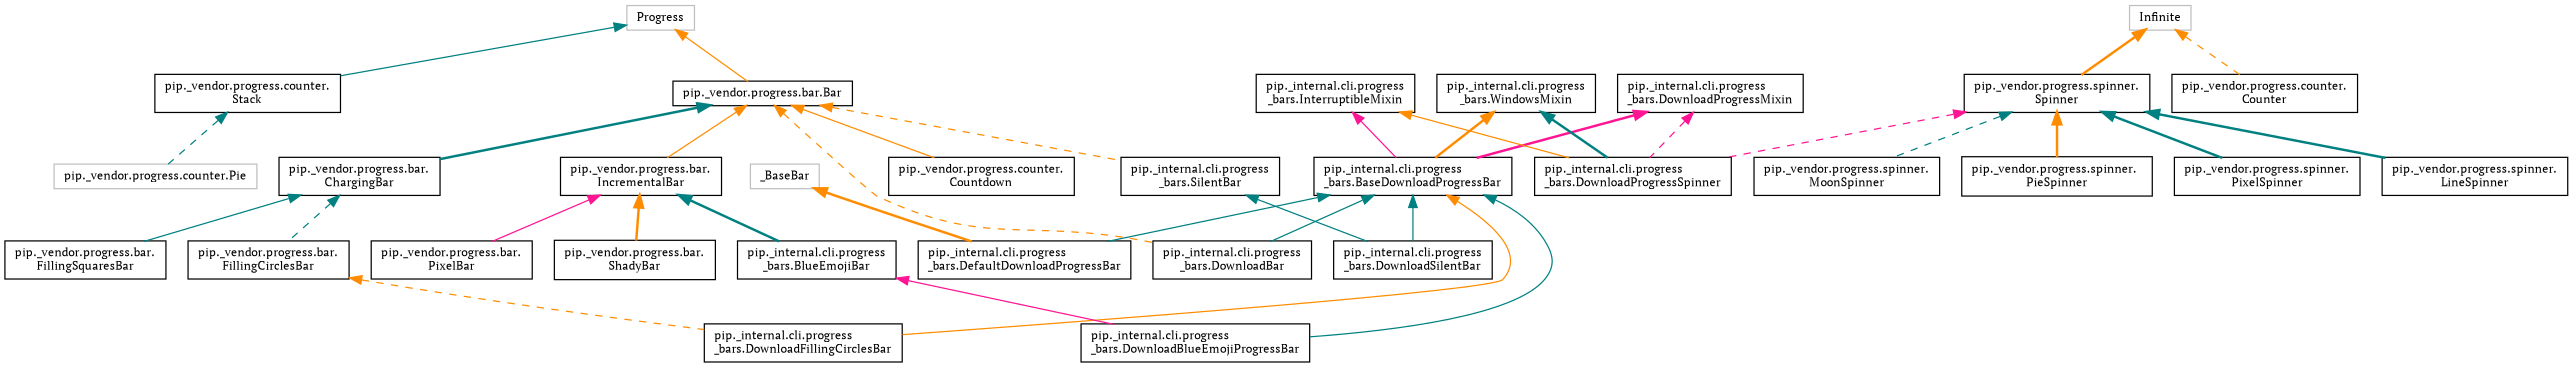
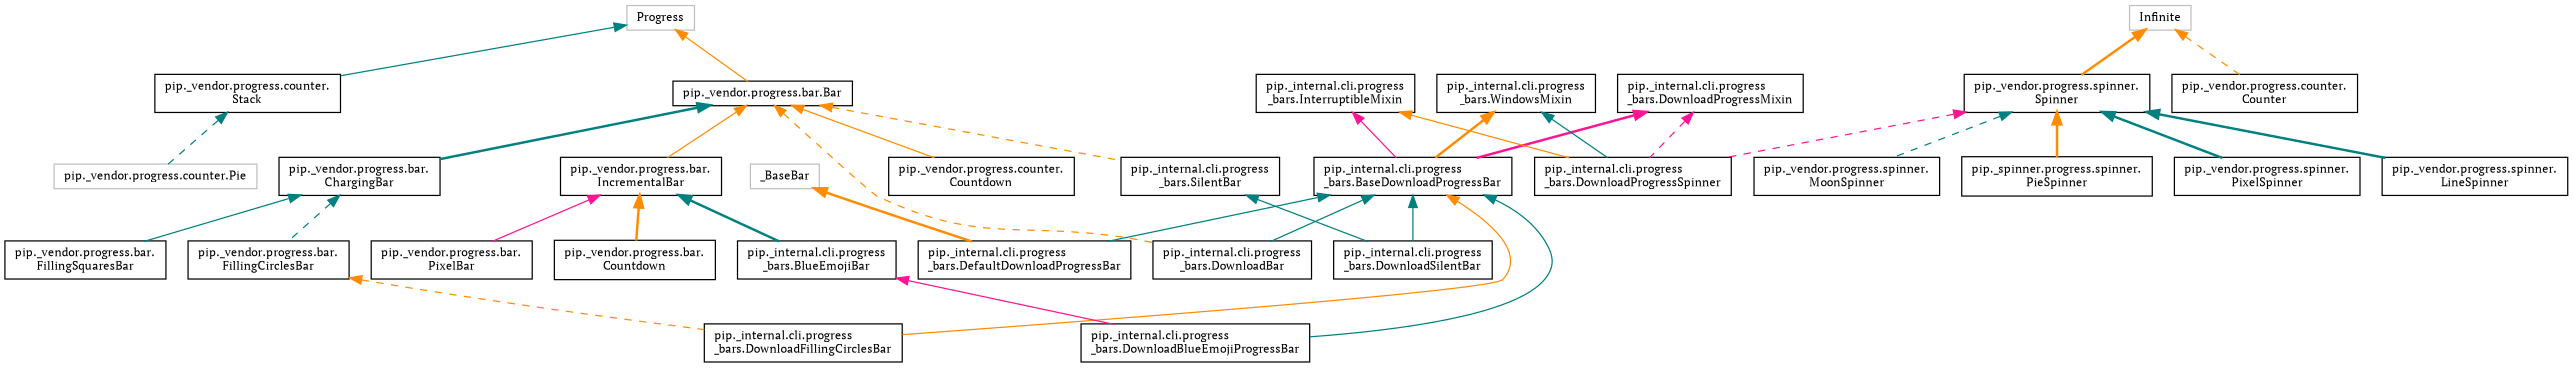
edge "pip._internal.cli.progress _bars.DownloadProgressSpinner" -> "pip._internal.cli.progress _bars.WindowsMixin": style bold -> solid
node "pip._vendor.progress.spinner. PieSpinner": label "pip._vendor.progress.spinner. PieSpinner" -> "pip._spinner.progress.spinner. PieSpinner"
node "pip._vendor.progress.bar. ShadyBar": label "pip._vendor.progress.bar. ShadyBar" -> "pip._vendor.progress.bar. Countdown"
